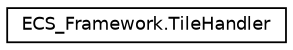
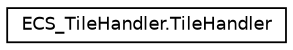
node "ECS_Framework.TileHandler": label "ECS_Framework.TileHandler" -> "ECS_TileHandler.TileHandler"
